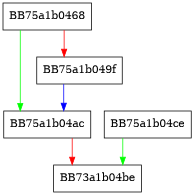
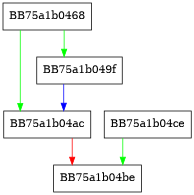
edge "BB75a1b0468" -> "BB75a1b049f": color red -> green
node "BB73a1b04be": label "BB73a1b04be" -> "BB75a1b04be"
